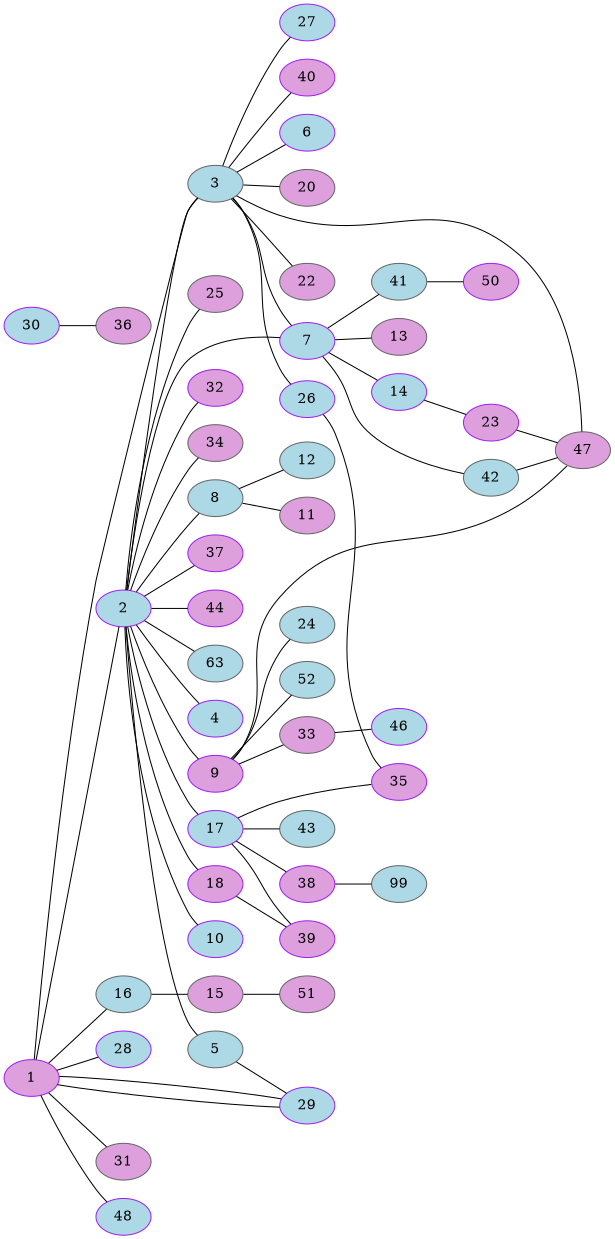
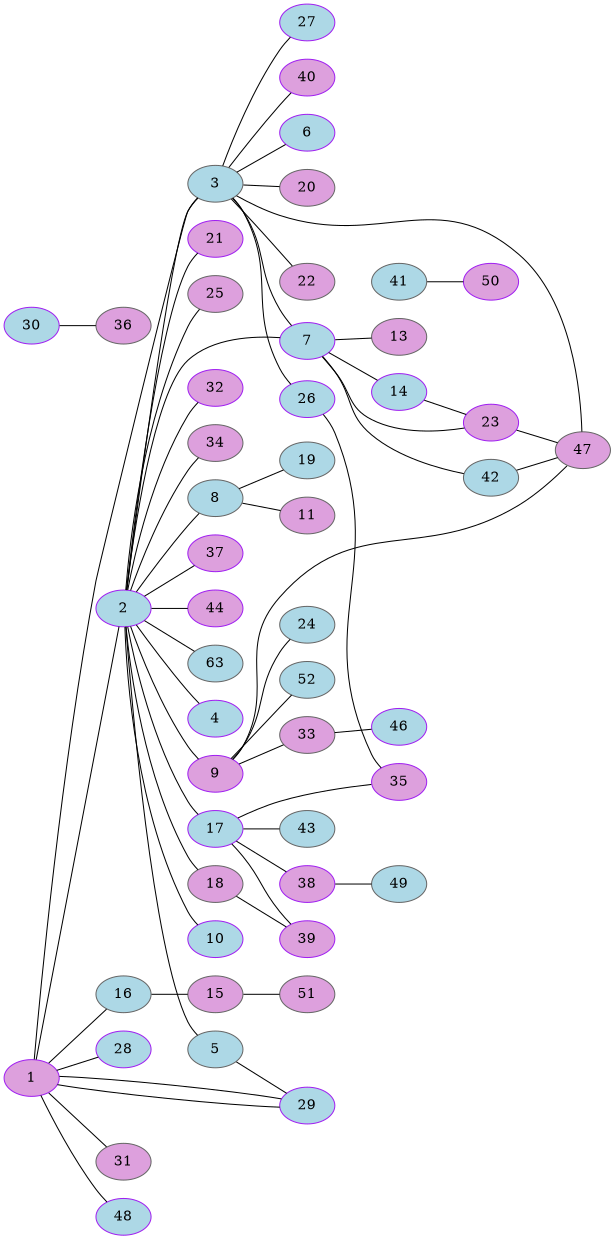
node "21": added
edge "41" -- "7": now "23" -- "7"
node "12": label "12" -> "19"
node "18": color purple -> gray40
node "99": label "99" -> "49"
